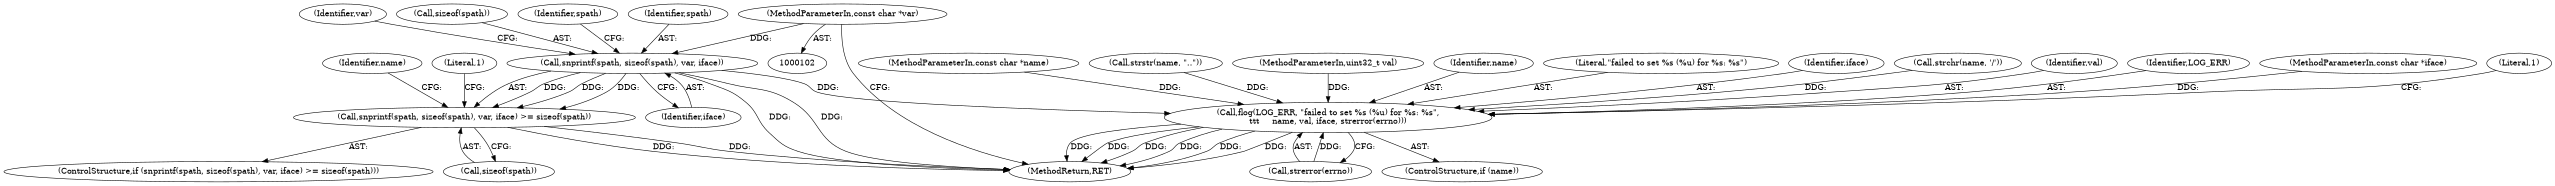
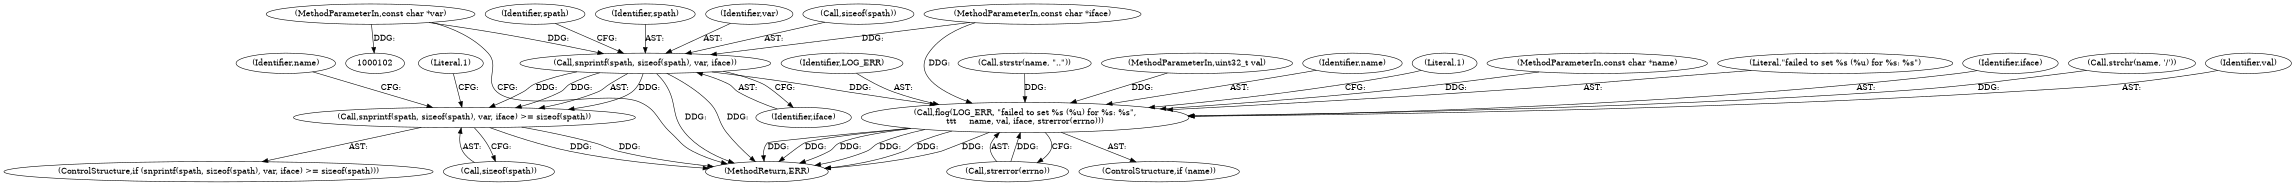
edge "(MethodParameterIn,const char *iface)" -> "(Call,snprintf(spath, sizeof(spath), var, iface))": added, label "DDG:"
edge "(Identifier,var)" -> "(Call,snprintf(spath, sizeof(spath), var, iface))": label "CFG: " -> "AST: "
edge "(MethodParameterIn,const char *var)" -> "1000102": label "AST: " -> "DDG: "
node "(MethodReturn,RET)": label "(MethodReturn,RET)" -> "(MethodReturn,ERR)"
